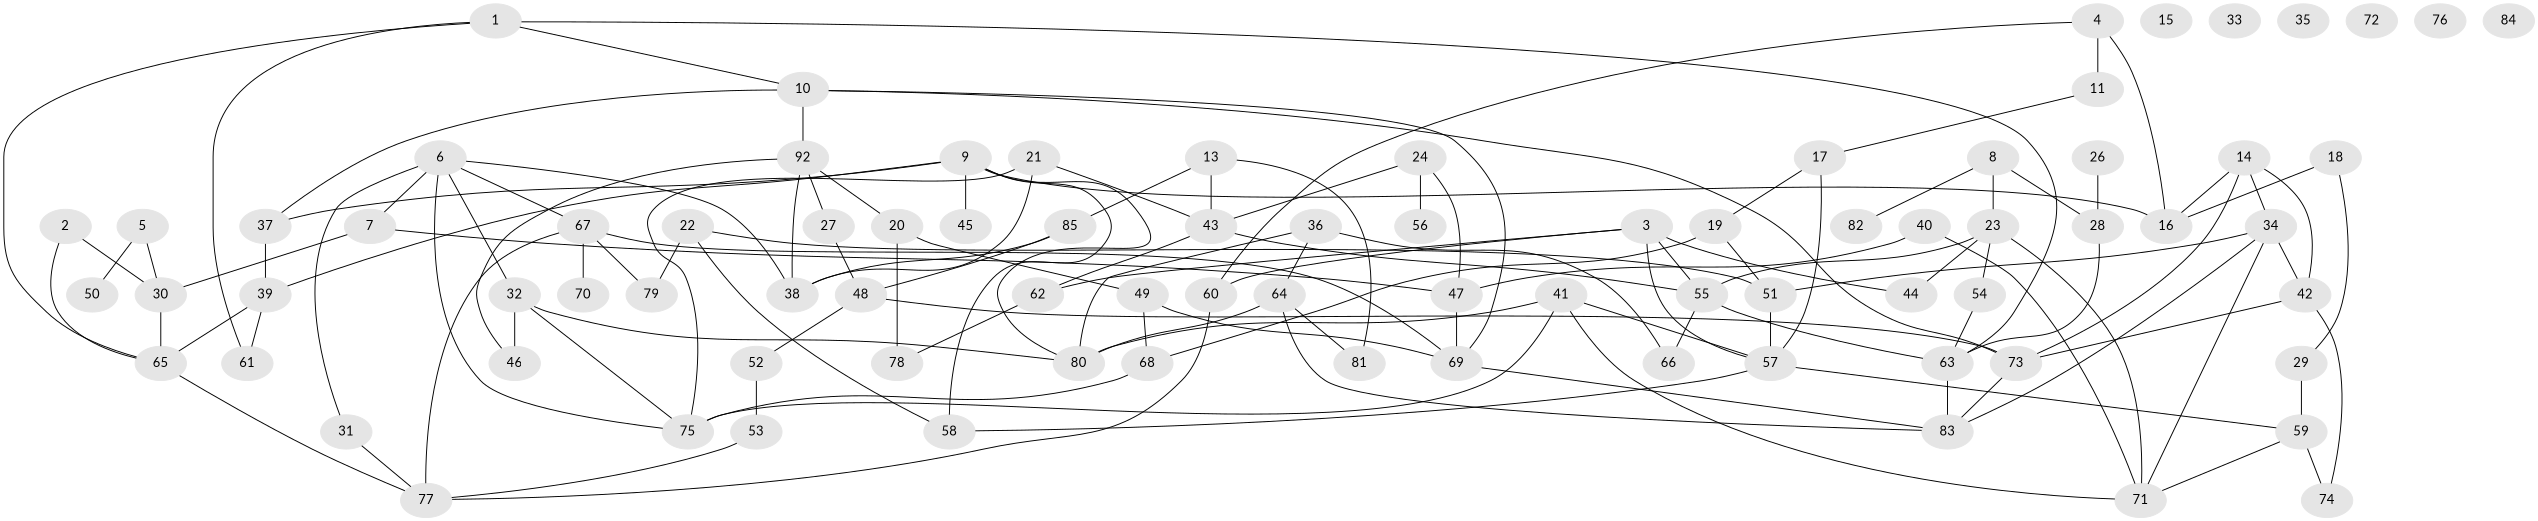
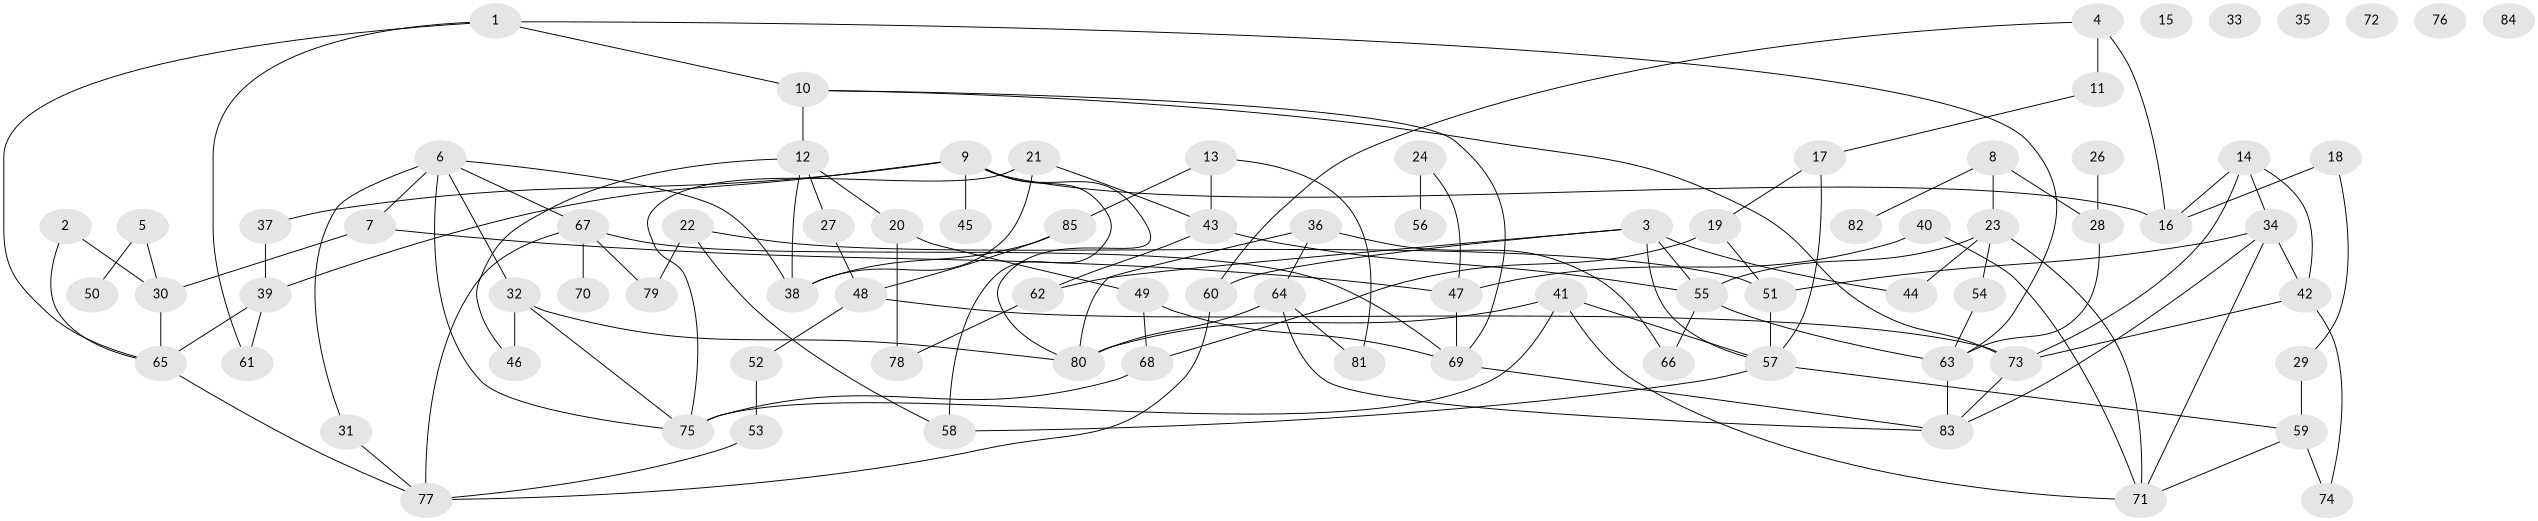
edge "10" -- "37": removed
node "92": label "92" -> "12"
edge "24" -- "43": removed
